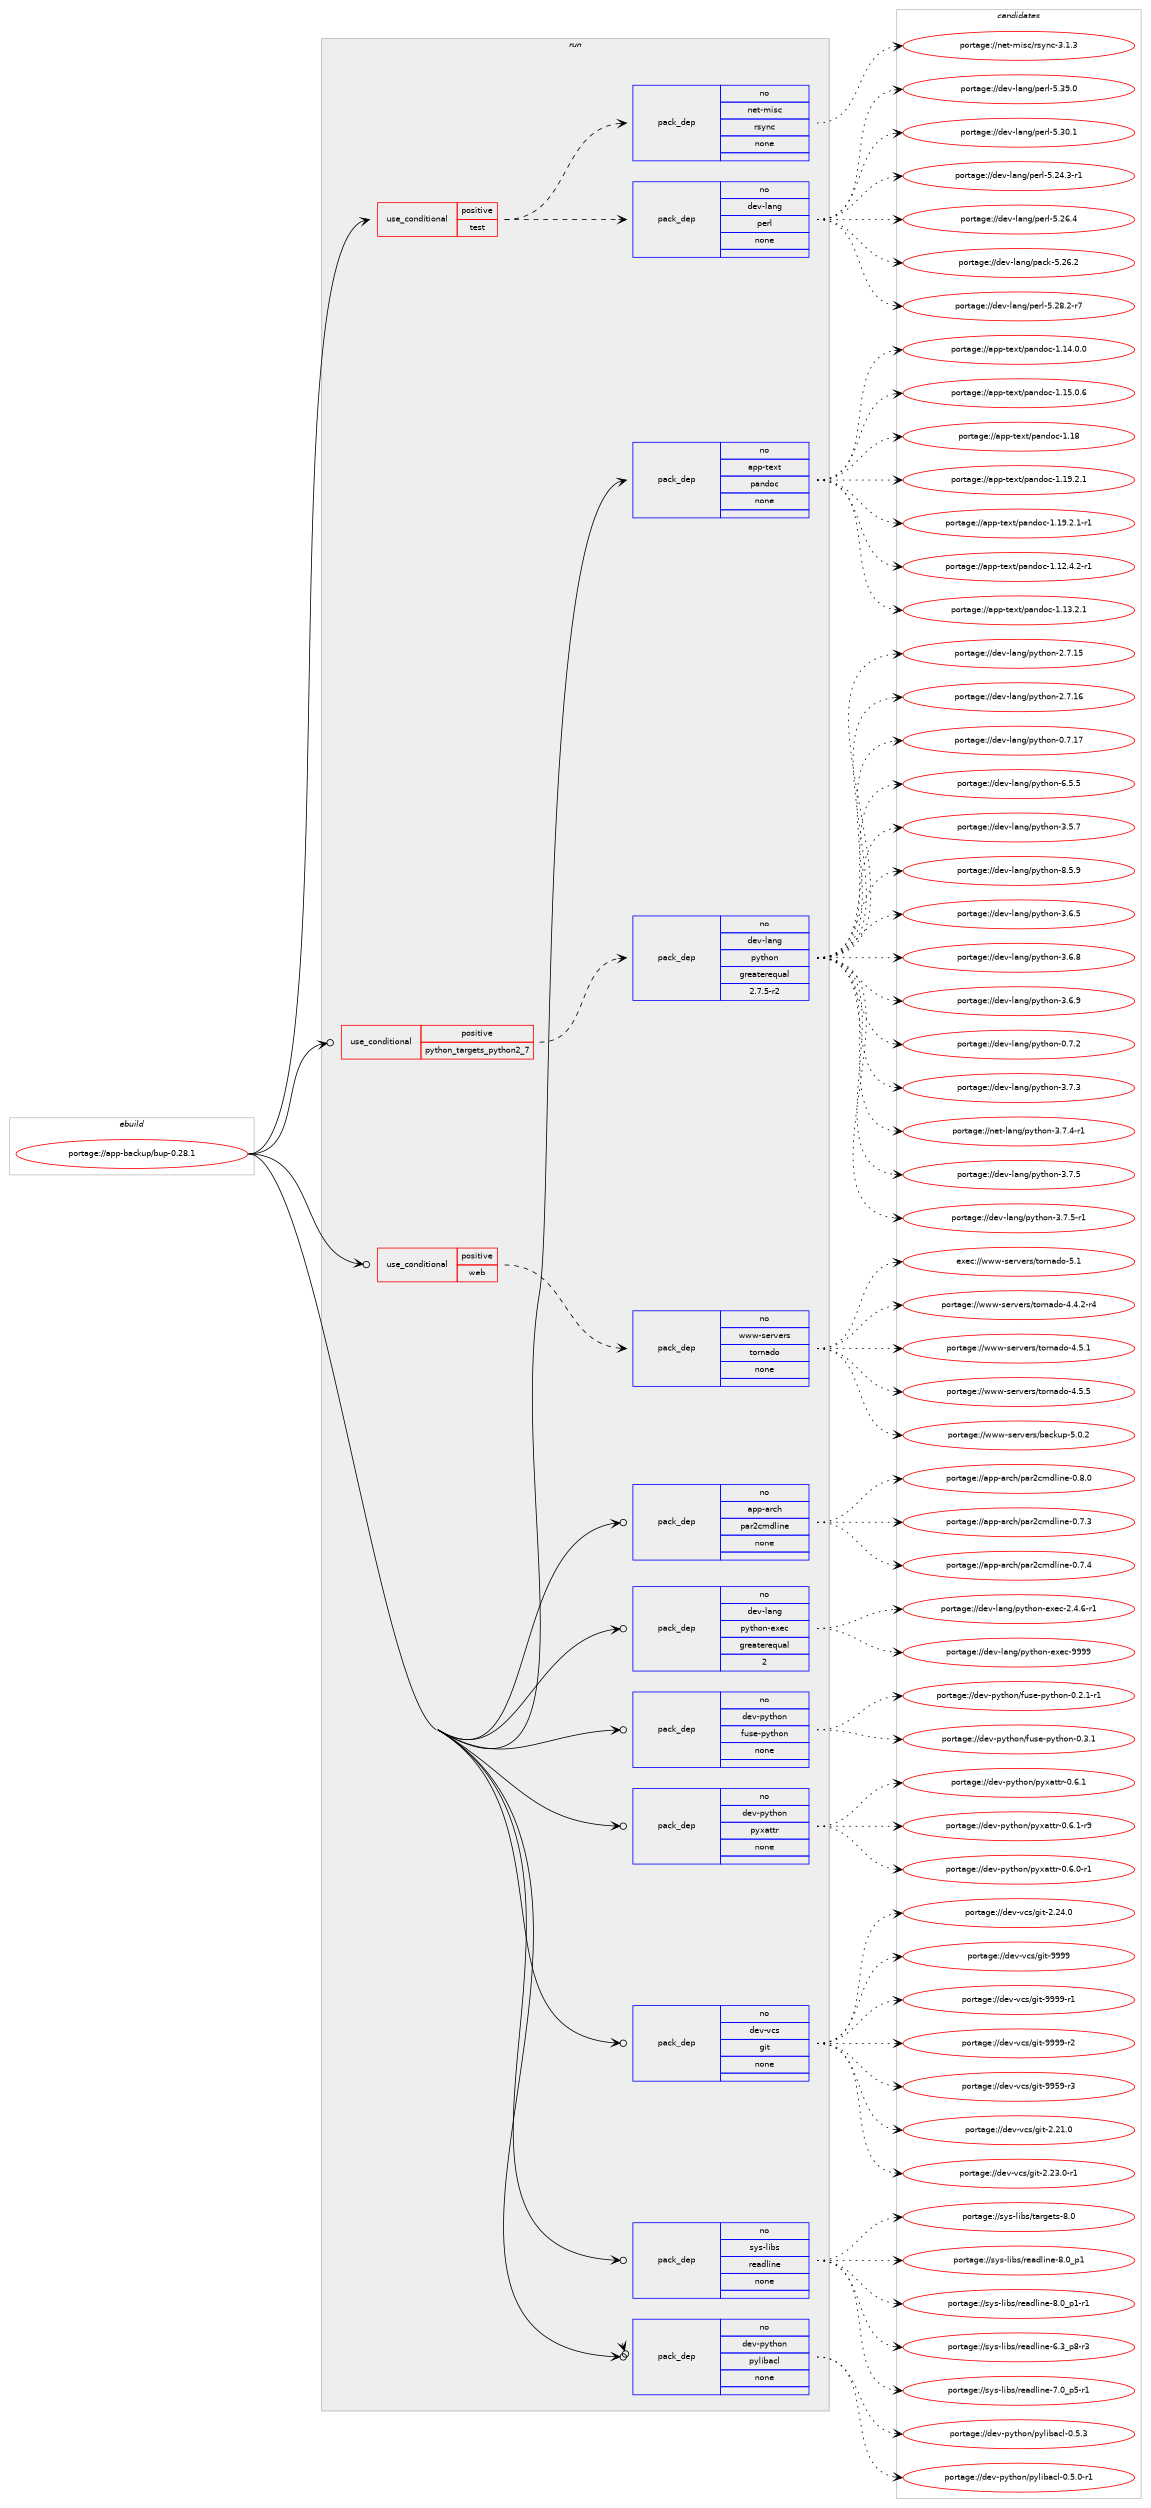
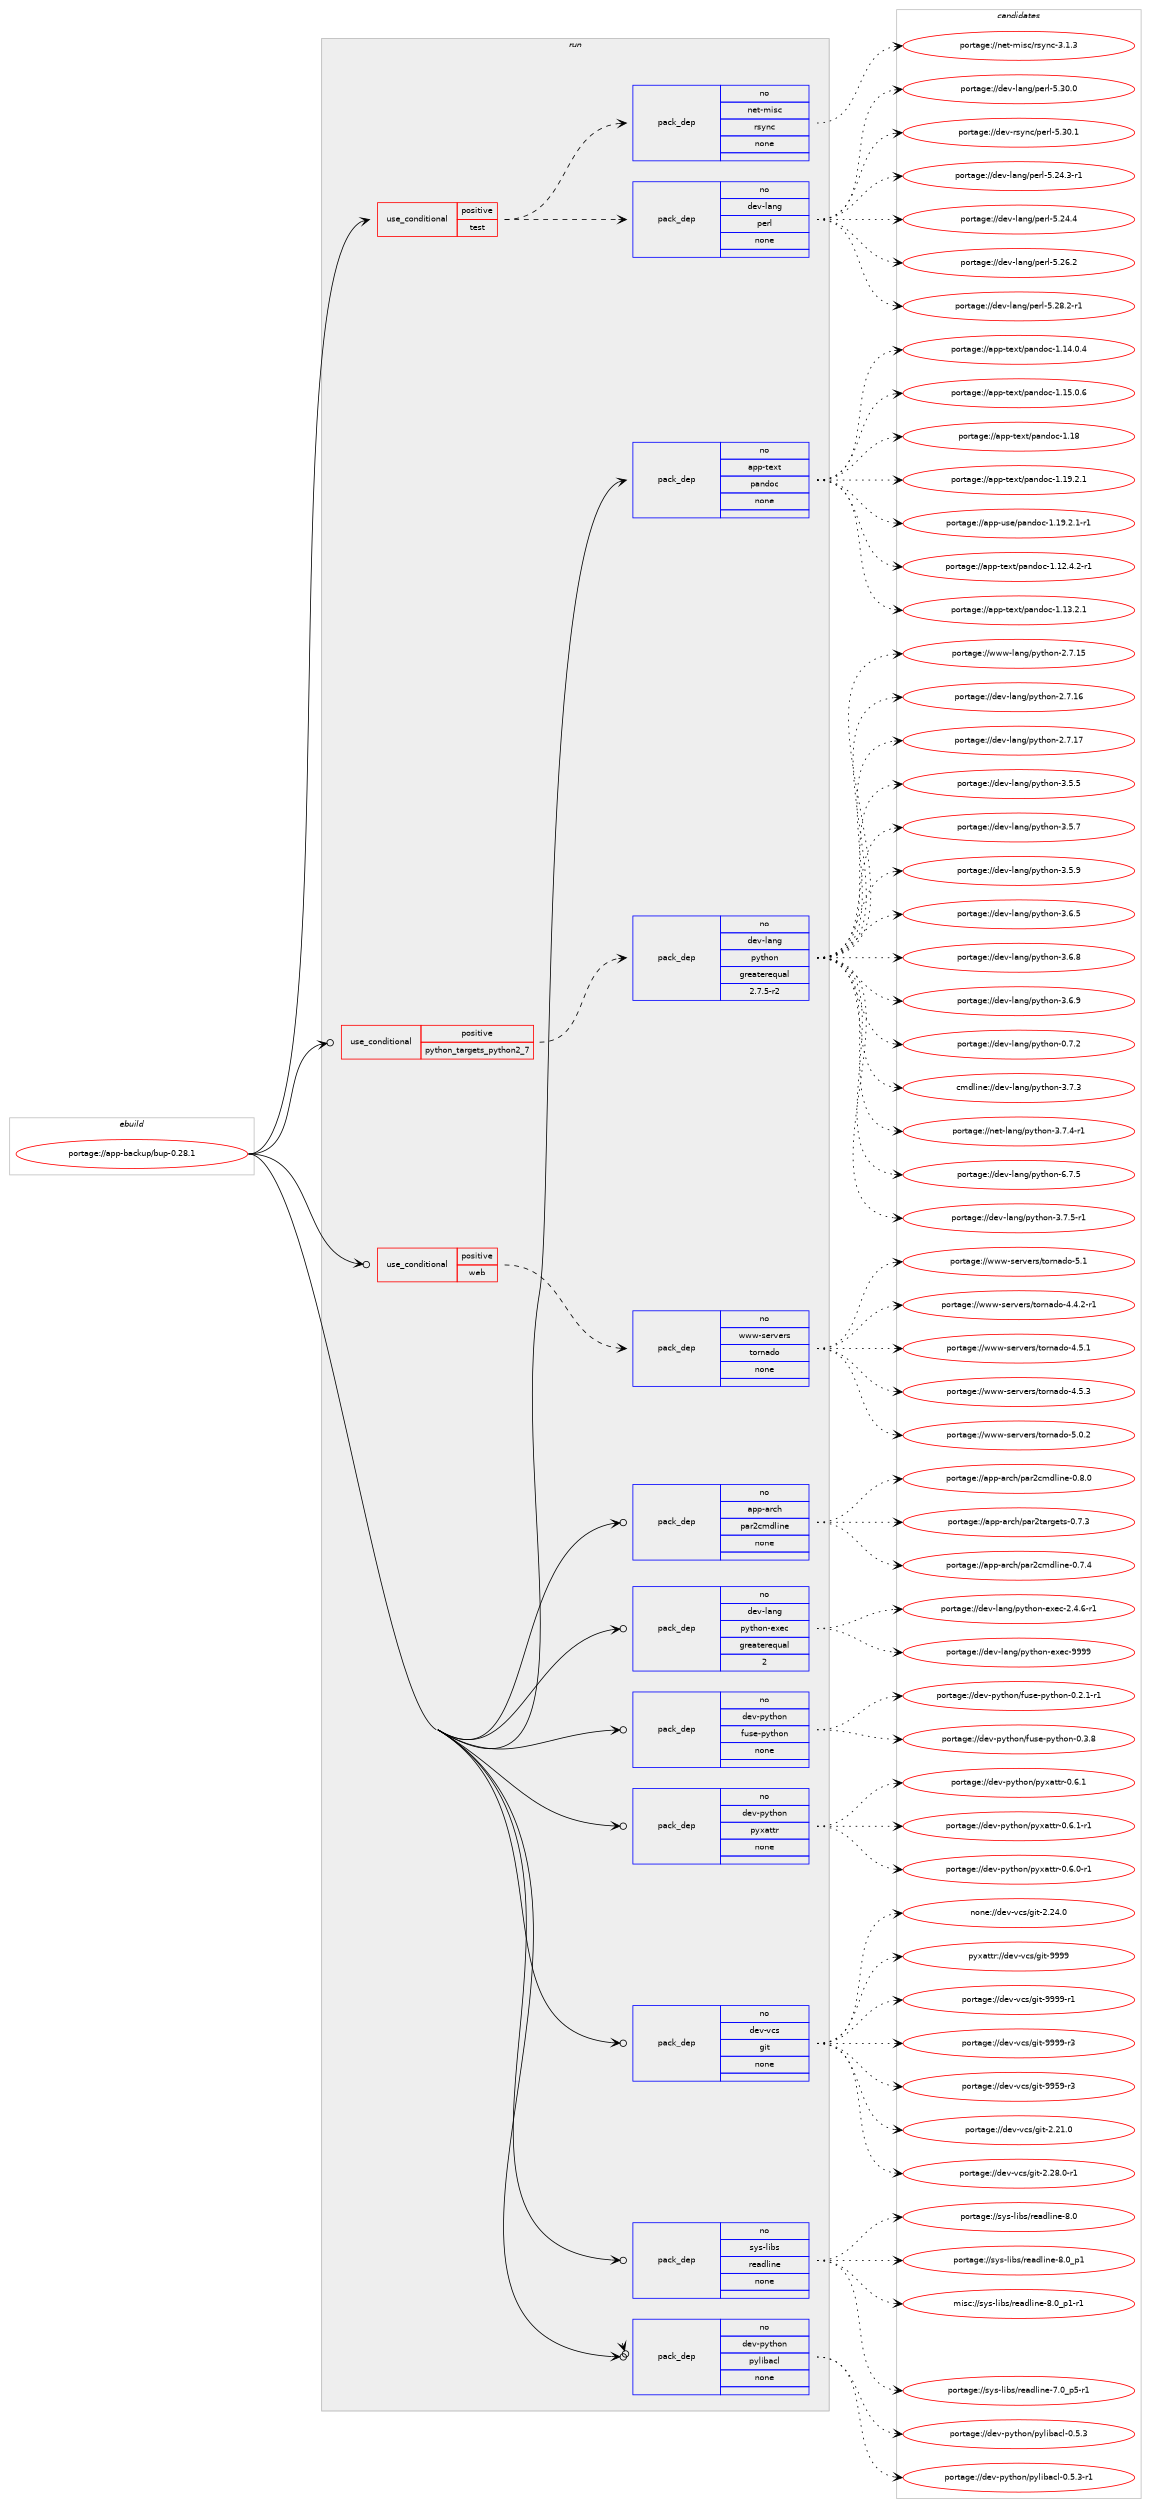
node "portage://dev-lang/perl-5.39.0": label "portage://dev-lang/perl-5.39.0" -> "portage://dev-lang/perl-5.30.0"
node "portage://dev-lang/perl-5.30.1": label "portage://dev-lang/perl-5.30.1" -> "portage://dev-rsync/perl-5.30.1"
node "portage://dev-lang/perl-5.26.4": label "portage://dev-lang/perl-5.26.4" -> "portage://dev-lang/perl-5.24.4"
node "portage://dev-lang/pack-5.26.2": label "portage://dev-lang/pack-5.26.2" -> "portage://dev-lang/perl-5.26.2"
node "portage://dev-lang/perl-5.28.2-r7": label "portage://dev-lang/perl-5.28.2-r7" -> "portage://dev-lang/perl-5.28.2-r1"
node "portage://app-text/pandoc-1.14.0.0": label "portage://app-text/pandoc-1.14.0.0" -> "portage://app-text/pandoc-1.14.0.4"
node "portage://app-text/pandoc-1.19.2.1-r1": label "portage://app-text/pandoc-1.19.2.1-r1" -> "portage://app-use/pandoc-1.19.2.1-r1"
node "portage://dev-lang/python-2.7.15": label "portage://dev-lang/python-2.7.15" -> "portage://www-lang/python-2.7.15"
node "portage://dev-lang/python-0.7.17": label "portage://dev-lang/python-0.7.17" -> "portage://dev-lang/python-2.7.17"
node "portage://dev-lang/python-6.5.5": label "portage://dev-lang/python-6.5.5" -> "portage://dev-lang/python-3.5.5"
node "portage://dev-lang/python-8.5.9": label "portage://dev-lang/python-8.5.9" -> "portage://dev-lang/python-3.5.9"
node "portage://dev-lang/python-3.7.3": label "portage://dev-lang/python-3.7.3" -> "cmdline://dev-lang/python-3.7.3"
node "portage://dev-lang/python-3.7.5": label "portage://dev-lang/python-3.7.5" -> "portage://dev-lang/python-6.7.5"
node "exec://www-servers/tornado-5.1": label "exec://www-servers/tornado-5.1" -> "portage://www-servers/tornado-5.1"
node "portage://www-servers/tornado-4.4.2-r4": label "portage://www-servers/tornado-4.4.2-r4" -> "portage://www-servers/tornado-4.4.2-r1"
node "portage://www-servers/tornado-4.5.5": label "portage://www-servers/tornado-4.5.5" -> "portage://www-servers/tornado-4.5.3"
node "portage://www-servers/backup-5.0.2": label "portage://www-servers/backup-5.0.2" -> "portage://www-servers/tornado-5.0.2"
node "portage://app-arch/par2cmdline-0.7.3": label "portage://app-arch/par2cmdline-0.7.3" -> "portage://app-arch/par2targets-0.7.3"
node "portage://dev-python/fuse-python-0.3.1": label "portage://dev-python/fuse-python-0.3.1" -> "portage://dev-python/fuse-python-0.3.8"
node "portage://dev-python/pyxattr-0.6.1-r9": label "portage://dev-python/pyxattr-0.6.1-r9" -> "portage://dev-python/pyxattr-0.6.1-r1"
node "portage://dev-vcs/git-2.24.0": label "portage://dev-vcs/git-2.24.0" -> "none://dev-vcs/git-2.24.0"
node "portage://dev-vcs/git-9999": label "portage://dev-vcs/git-9999" -> "pyxattr://dev-vcs/git-9999"
node "portage://dev-vcs/git-9999-r2": label "portage://dev-vcs/git-9999-r2" -> "portage://dev-vcs/git-9999-r3"
node "portage://dev-vcs/git-2.23.0-r1": label "portage://dev-vcs/git-2.23.0-r1" -> "portage://dev-vcs/git-2.28.0-r1"
node "portage://sys-libs/targets-8.0": label "portage://sys-libs/targets-8.0" -> "portage://sys-libs/readline-8.0"
node "portage://sys-libs/readline-8.0_p1-r1": label "portage://sys-libs/readline-8.0_p1-r1" -> "misc://sys-libs/readline-8.0_p1-r1"
node "portage://sys-libs/readline-6.3_p8-r3": removed
node "portage://dev-python/pylibacl-0.5.0-r1": label "portage://dev-python/pylibacl-0.5.0-r1" -> "portage://dev-python/pylibacl-0.5.3-r1"
